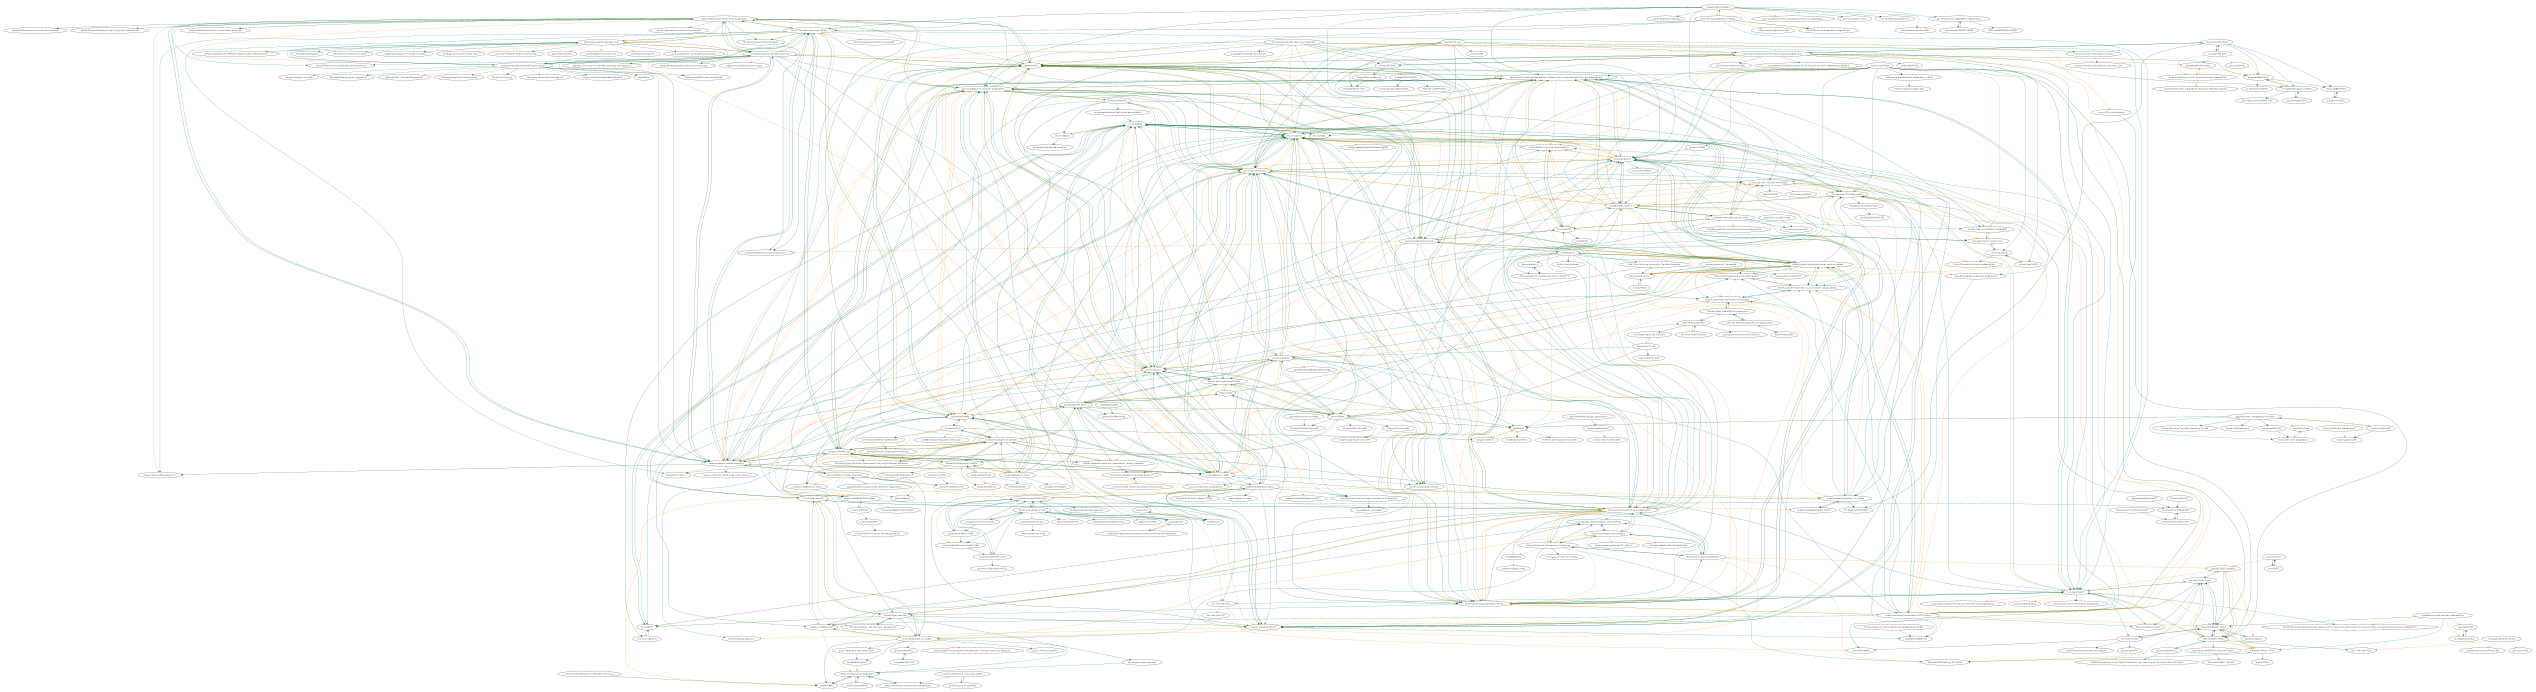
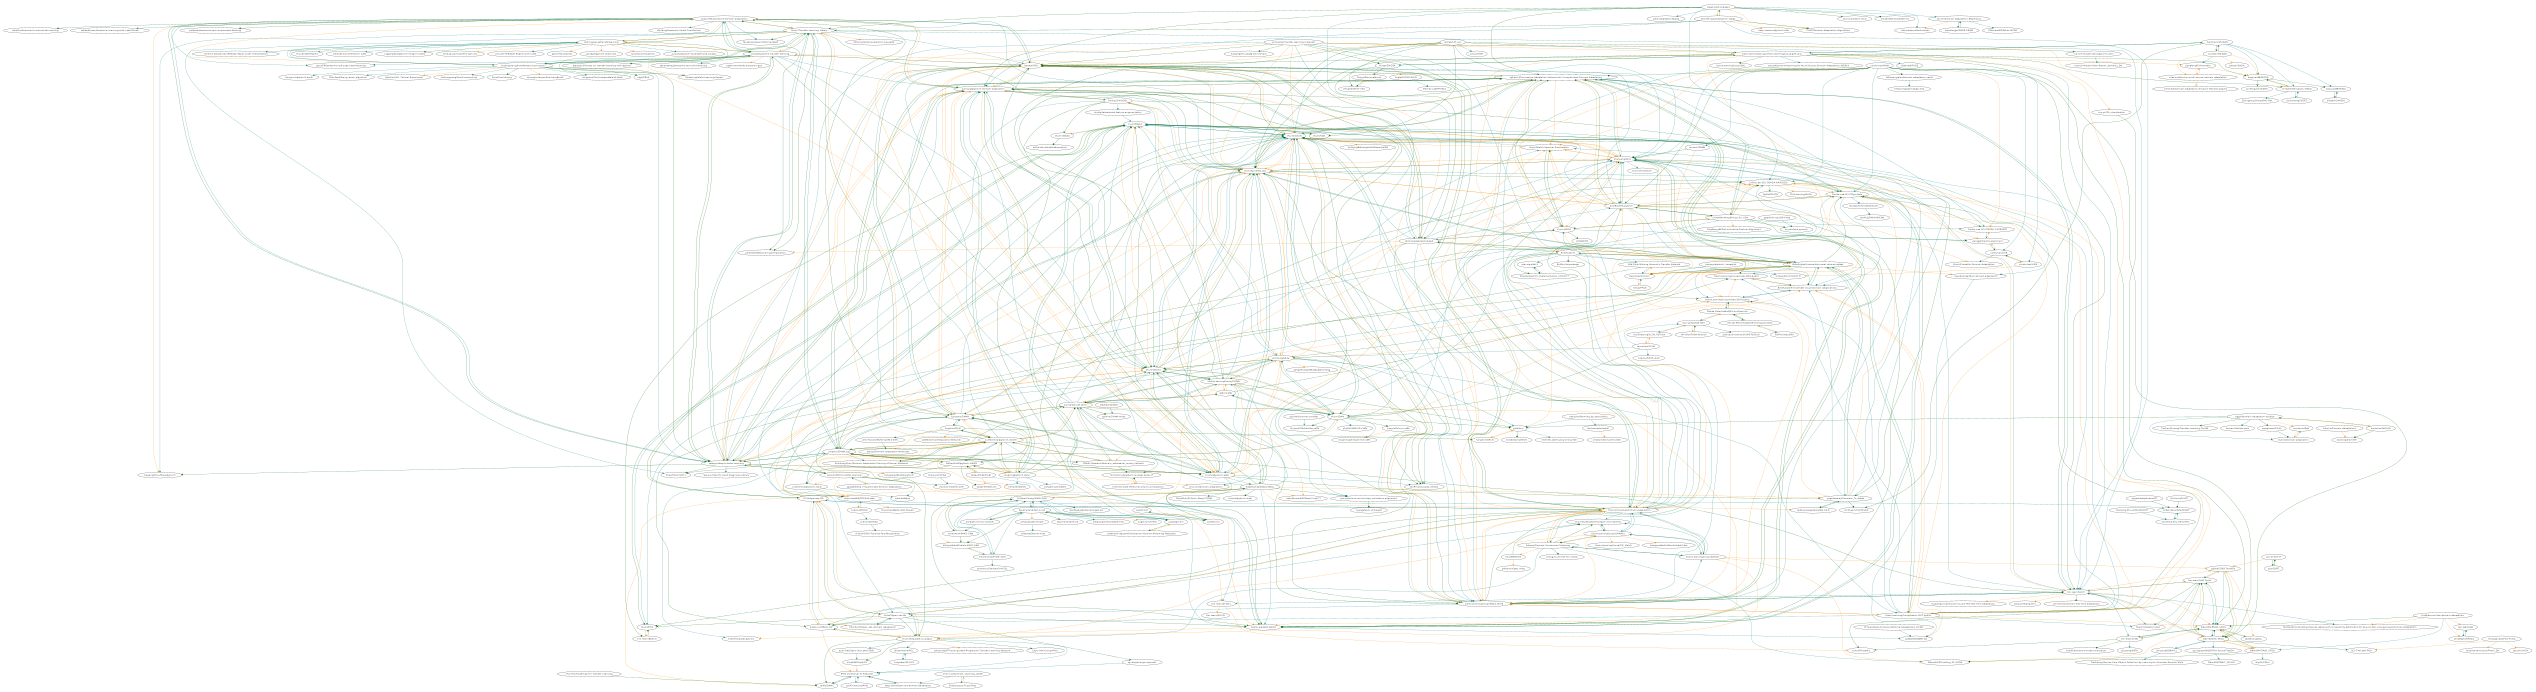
node "kevinlyu/Wasserstein-Adversarial-Domain-Adaptation": removed
node "Learning-group123/CAiDA": removed
edge "thuml/Xlearn" -> "barebell/DA": now "CuthbertCai/pytorch_DANN" -> "barebell/DA"
edge "easezyc/deep-transfer-learning" -> "ZhaoZhibin/UDTL": color darkorange -> darkgreen
